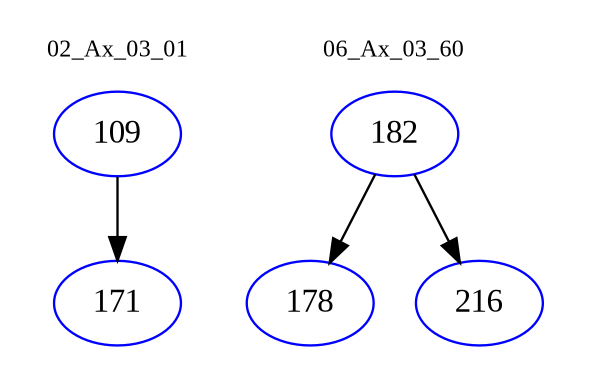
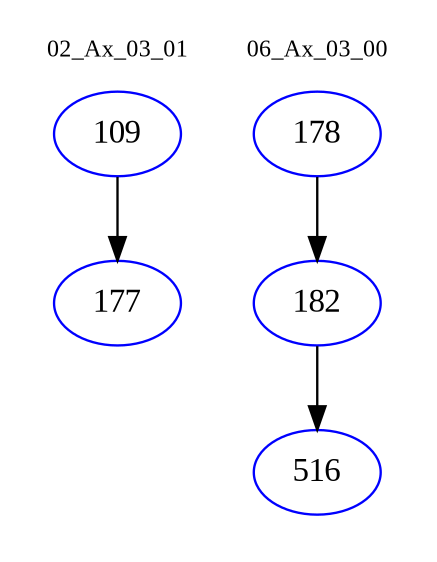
cluster "06_Ax_03_60": label "06_Ax_03_60" -> "06_Ax_03_00"
edge "182" -> "178": reversed
node "171": label "171" -> "177"
node "216": label "216" -> "516"
